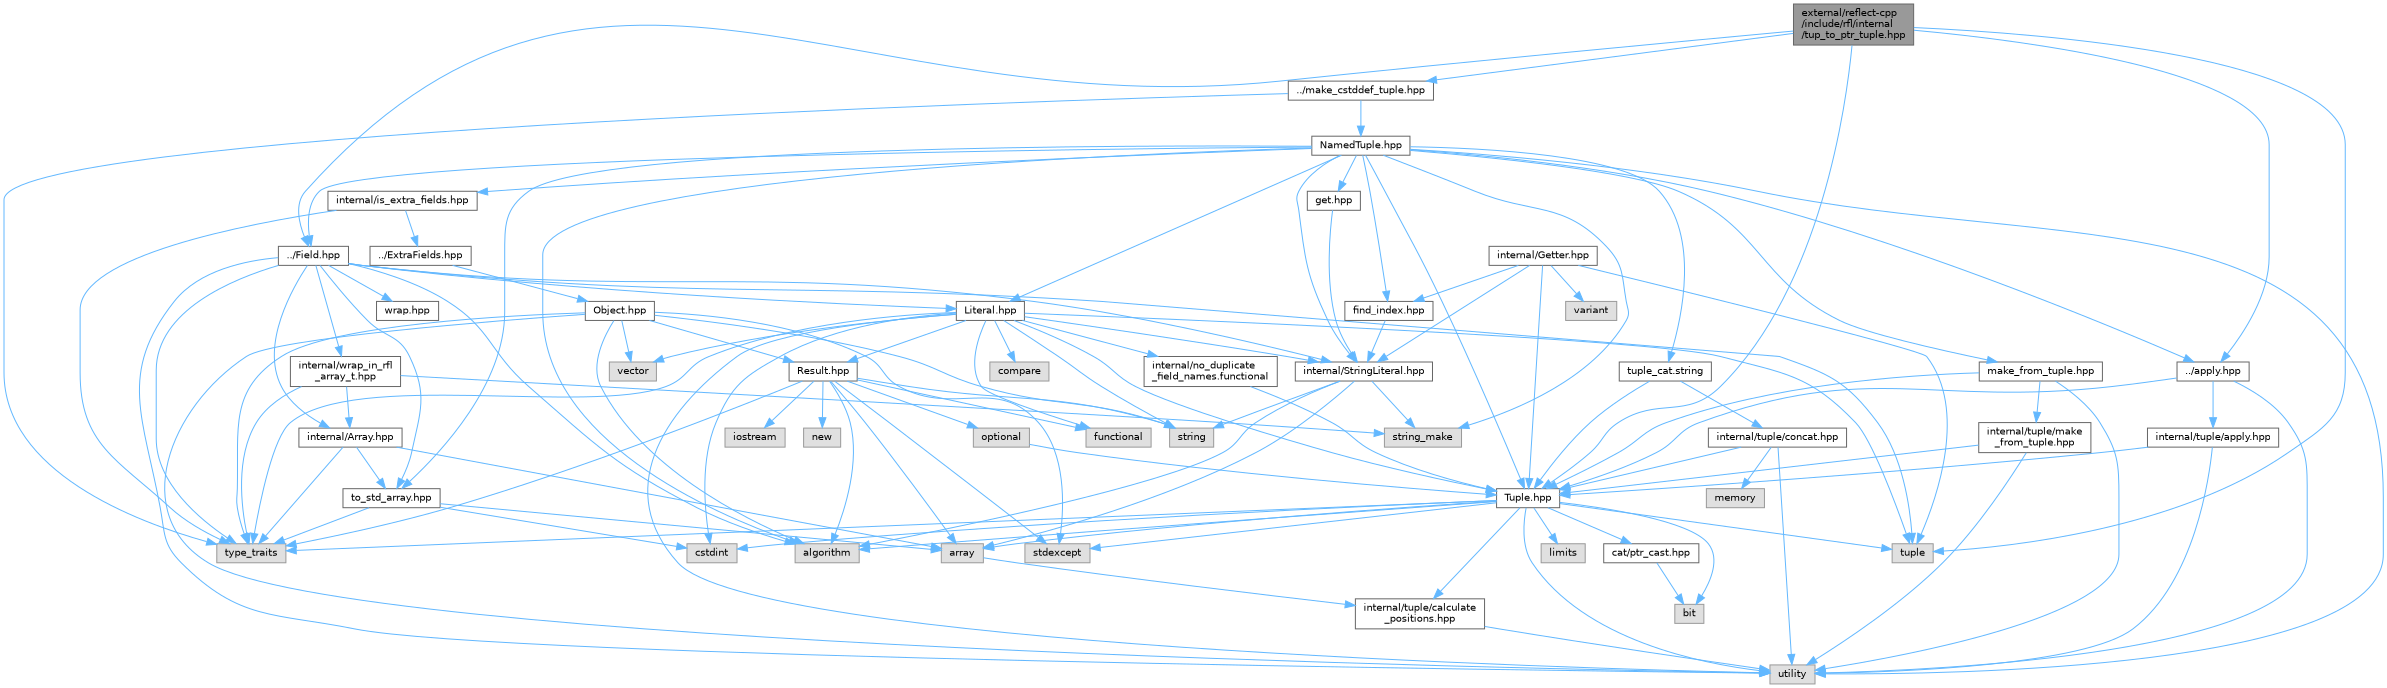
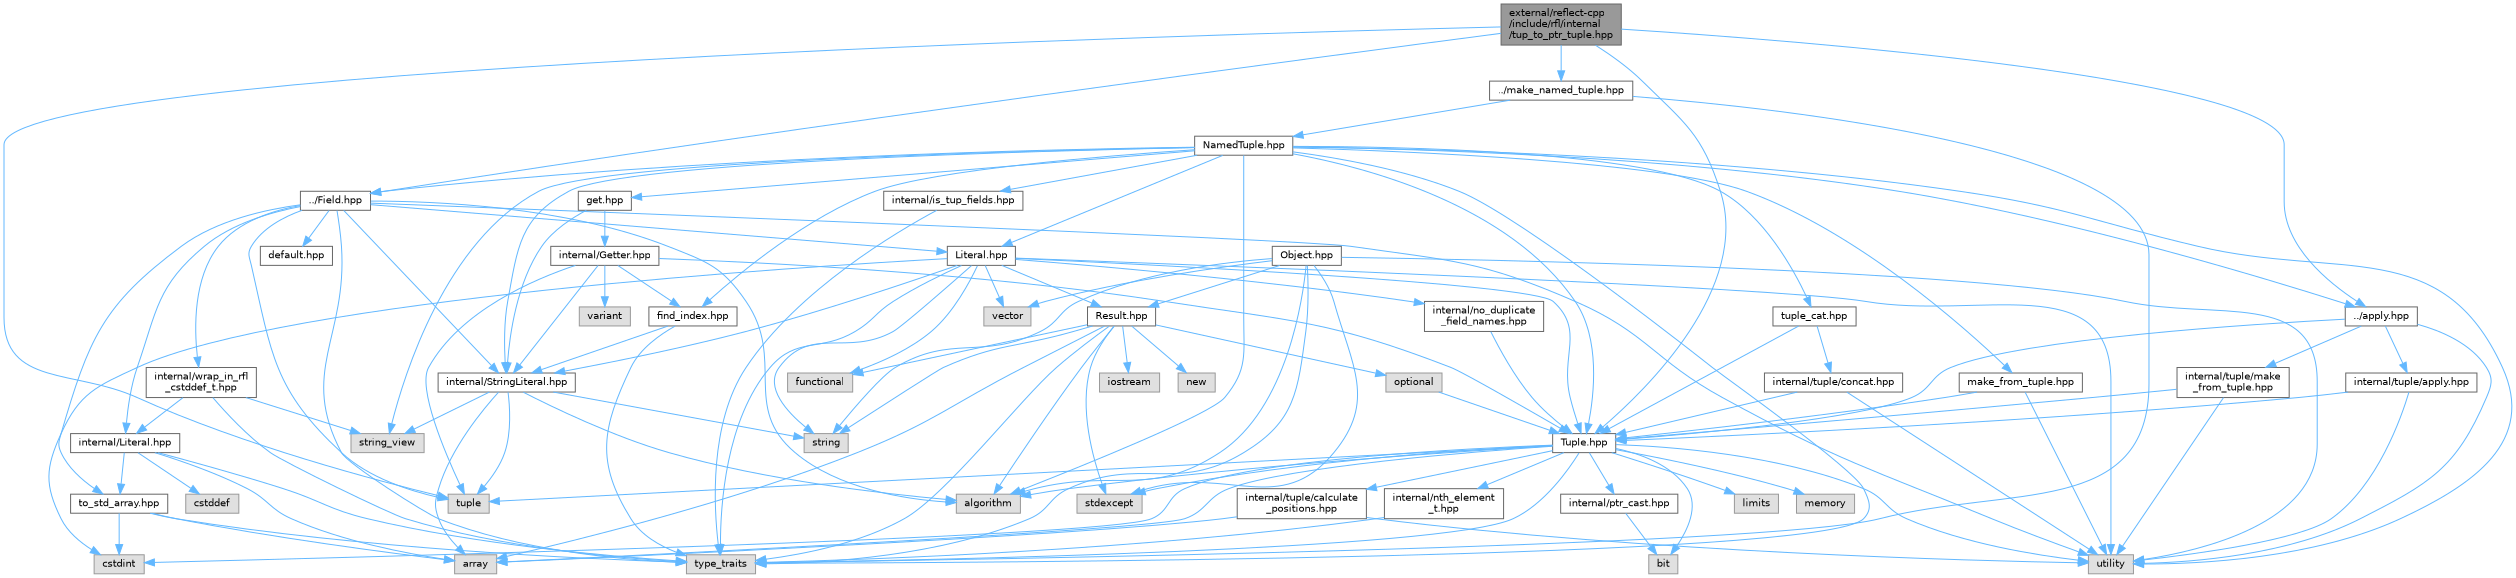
node "../make_cstddef_tuple.hpp": label "../make_cstddef_tuple.hpp" -> "../make_named_tuple.hpp"
edge "NamedTuple.hpp" -> "to_std_array.hpp": now "NamedTuple.hpp" -> "type_traits"
node "internal/is_extra_fields.hpp": label "internal/is_extra_fields.hpp" -> "internal/is_tup_fields.hpp"
edge "get.hpp" -> "internal/Getter.hpp": added
node "../ExtraFields.hpp": removed
node "wrap.hpp": label "wrap.hpp" -> "default.hpp"
edge "Literal.hpp" -> "tuple": now "internal/StringLiteral.hpp" -> "tuple"
node "internal/wrap_in_rfl _array_t.hpp": label "internal/wrap_in_rfl _array_t.hpp" -> "internal/wrap_in_rfl _cstddef_t.hpp"
node "compare": removed
node "internal/no_duplicate _field_names.functional": label "internal/no_duplicate _field_names.functional" -> "internal/no_duplicate _field_names.hpp"
node "tuple_cat.string": label "tuple_cat.string" -> "tuple_cat.hpp"
edge "make_from_tuple.hpp" -> "internal/tuple/make _from_tuple.hpp": now "../apply.hpp" -> "internal/tuple/make _from_tuple.hpp"
node "internal/Array.hpp": label "internal/Array.hpp" -> "internal/Literal.hpp"
node "string_make": label "string_make" -> "string_view"
edge "find_index.hpp" -> "type_traits": added
edge "internal/tuple/concat.hpp" -> "memory": now "Tuple.hpp" -> "memory"
node "cstddef": added
node "internal/nth_element _t.hpp": added
node "cat/ptr_cast.hpp": label "cat/ptr_cast.hpp" -> "internal/ptr_cast.hpp"
edge "array" -> "internal/tuple/calculate _positions.hpp": reversed
